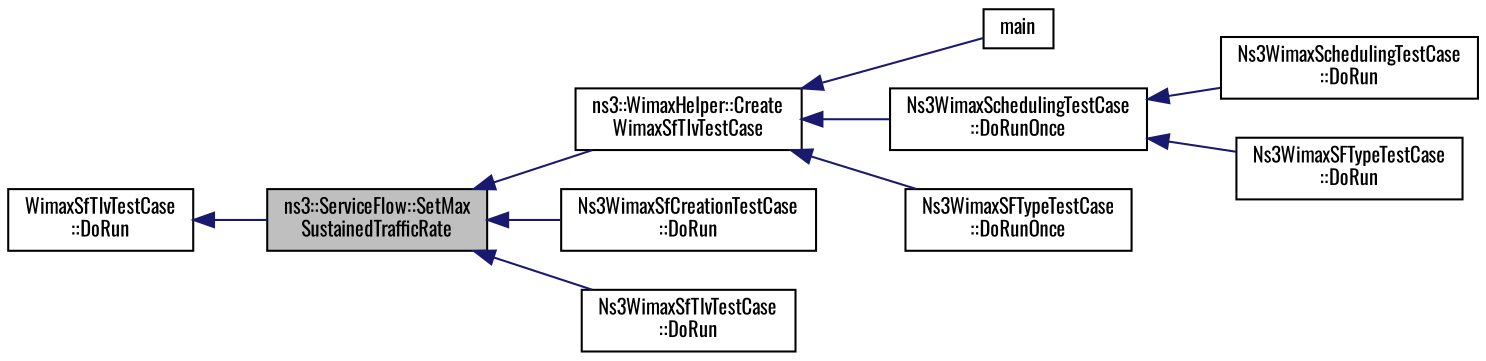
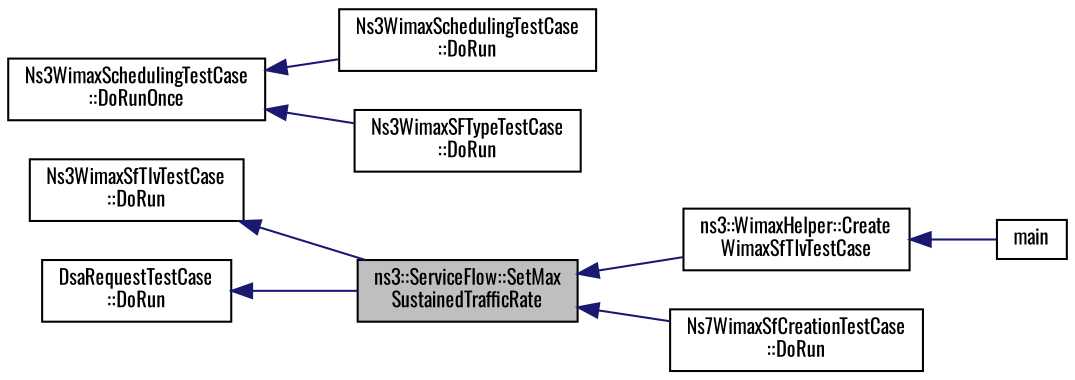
edge "Ns3WimaxSchedulingTestCase ::DoRunOnce" -> "ns3::WimaxHelper::Create WimaxSfTlvTestCase": removed
node "WimaxSfTlvTestCase ::DoRun": label "WimaxSfTlvTestCase ::DoRun" -> "DsaRequestTestCase ::DoRun"
node "Ns3WimaxSfCreationTestCase ::DoRun": label "Ns3WimaxSfCreationTestCase ::DoRun" -> "Ns7WimaxSfCreationTestCase ::DoRun"
node "Ns3WimaxSFTypeTestCase ::DoRunOnce": removed
edge "Ns3WimaxSfTlvTestCase ::DoRun" -> "ns3::ServiceFlow::SetMax SustainedTrafficRate": reversed
